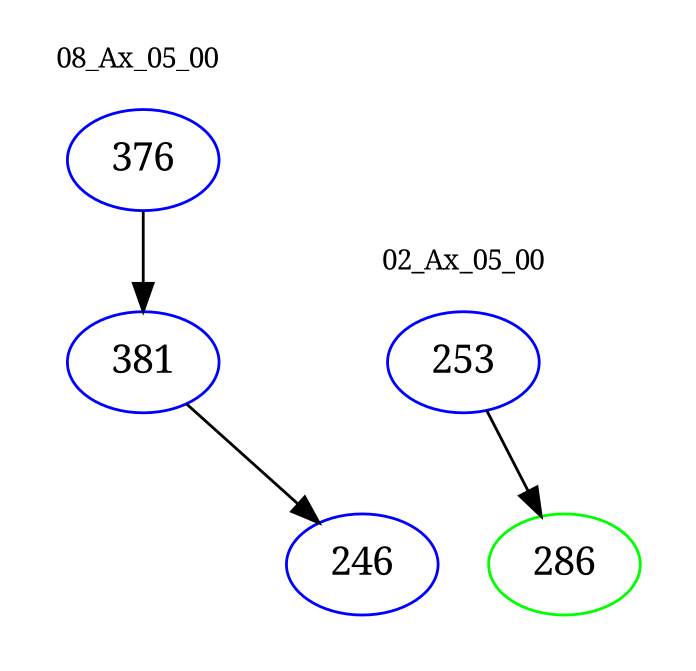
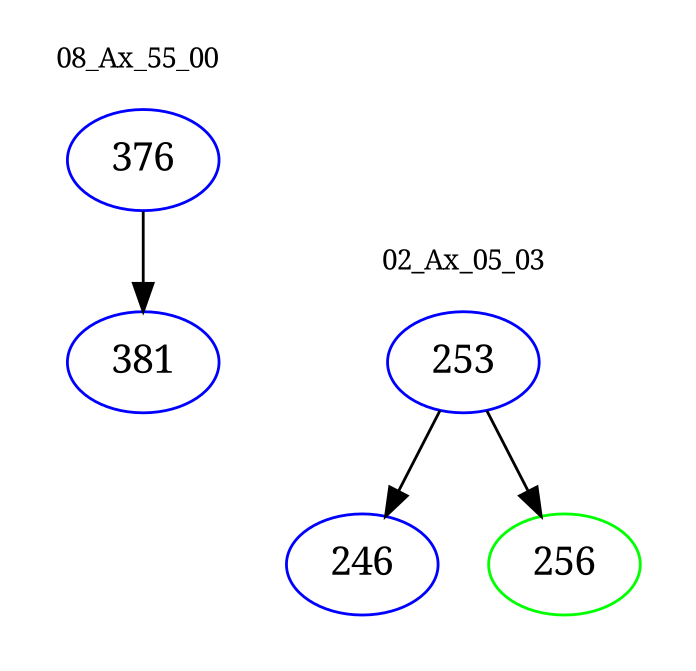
cluster "08_Ax_05_00": label "08_Ax_05_00" -> "08_Ax_55_00"
cluster "02_Ax_05_00": label "02_Ax_05_00" -> "02_Ax_05_03"
edge "381" -> "246": now "253" -> "246"
node "286": label "286" -> "256"
